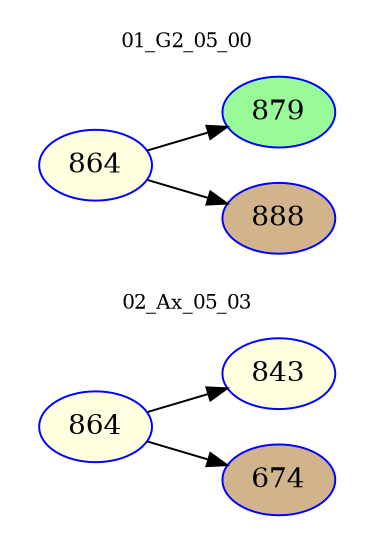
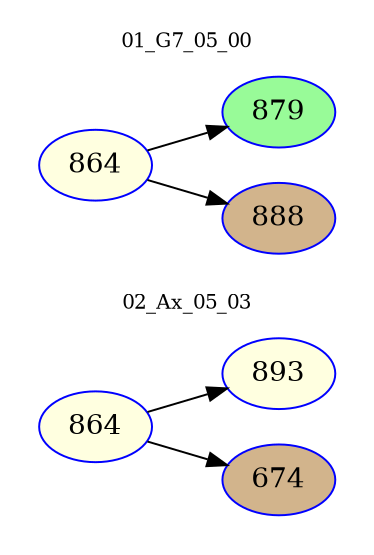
cluster "01_G2_05_00": label "01_G2_05_00" -> "01_G7_05_00"
node "843": label "843" -> "893"
